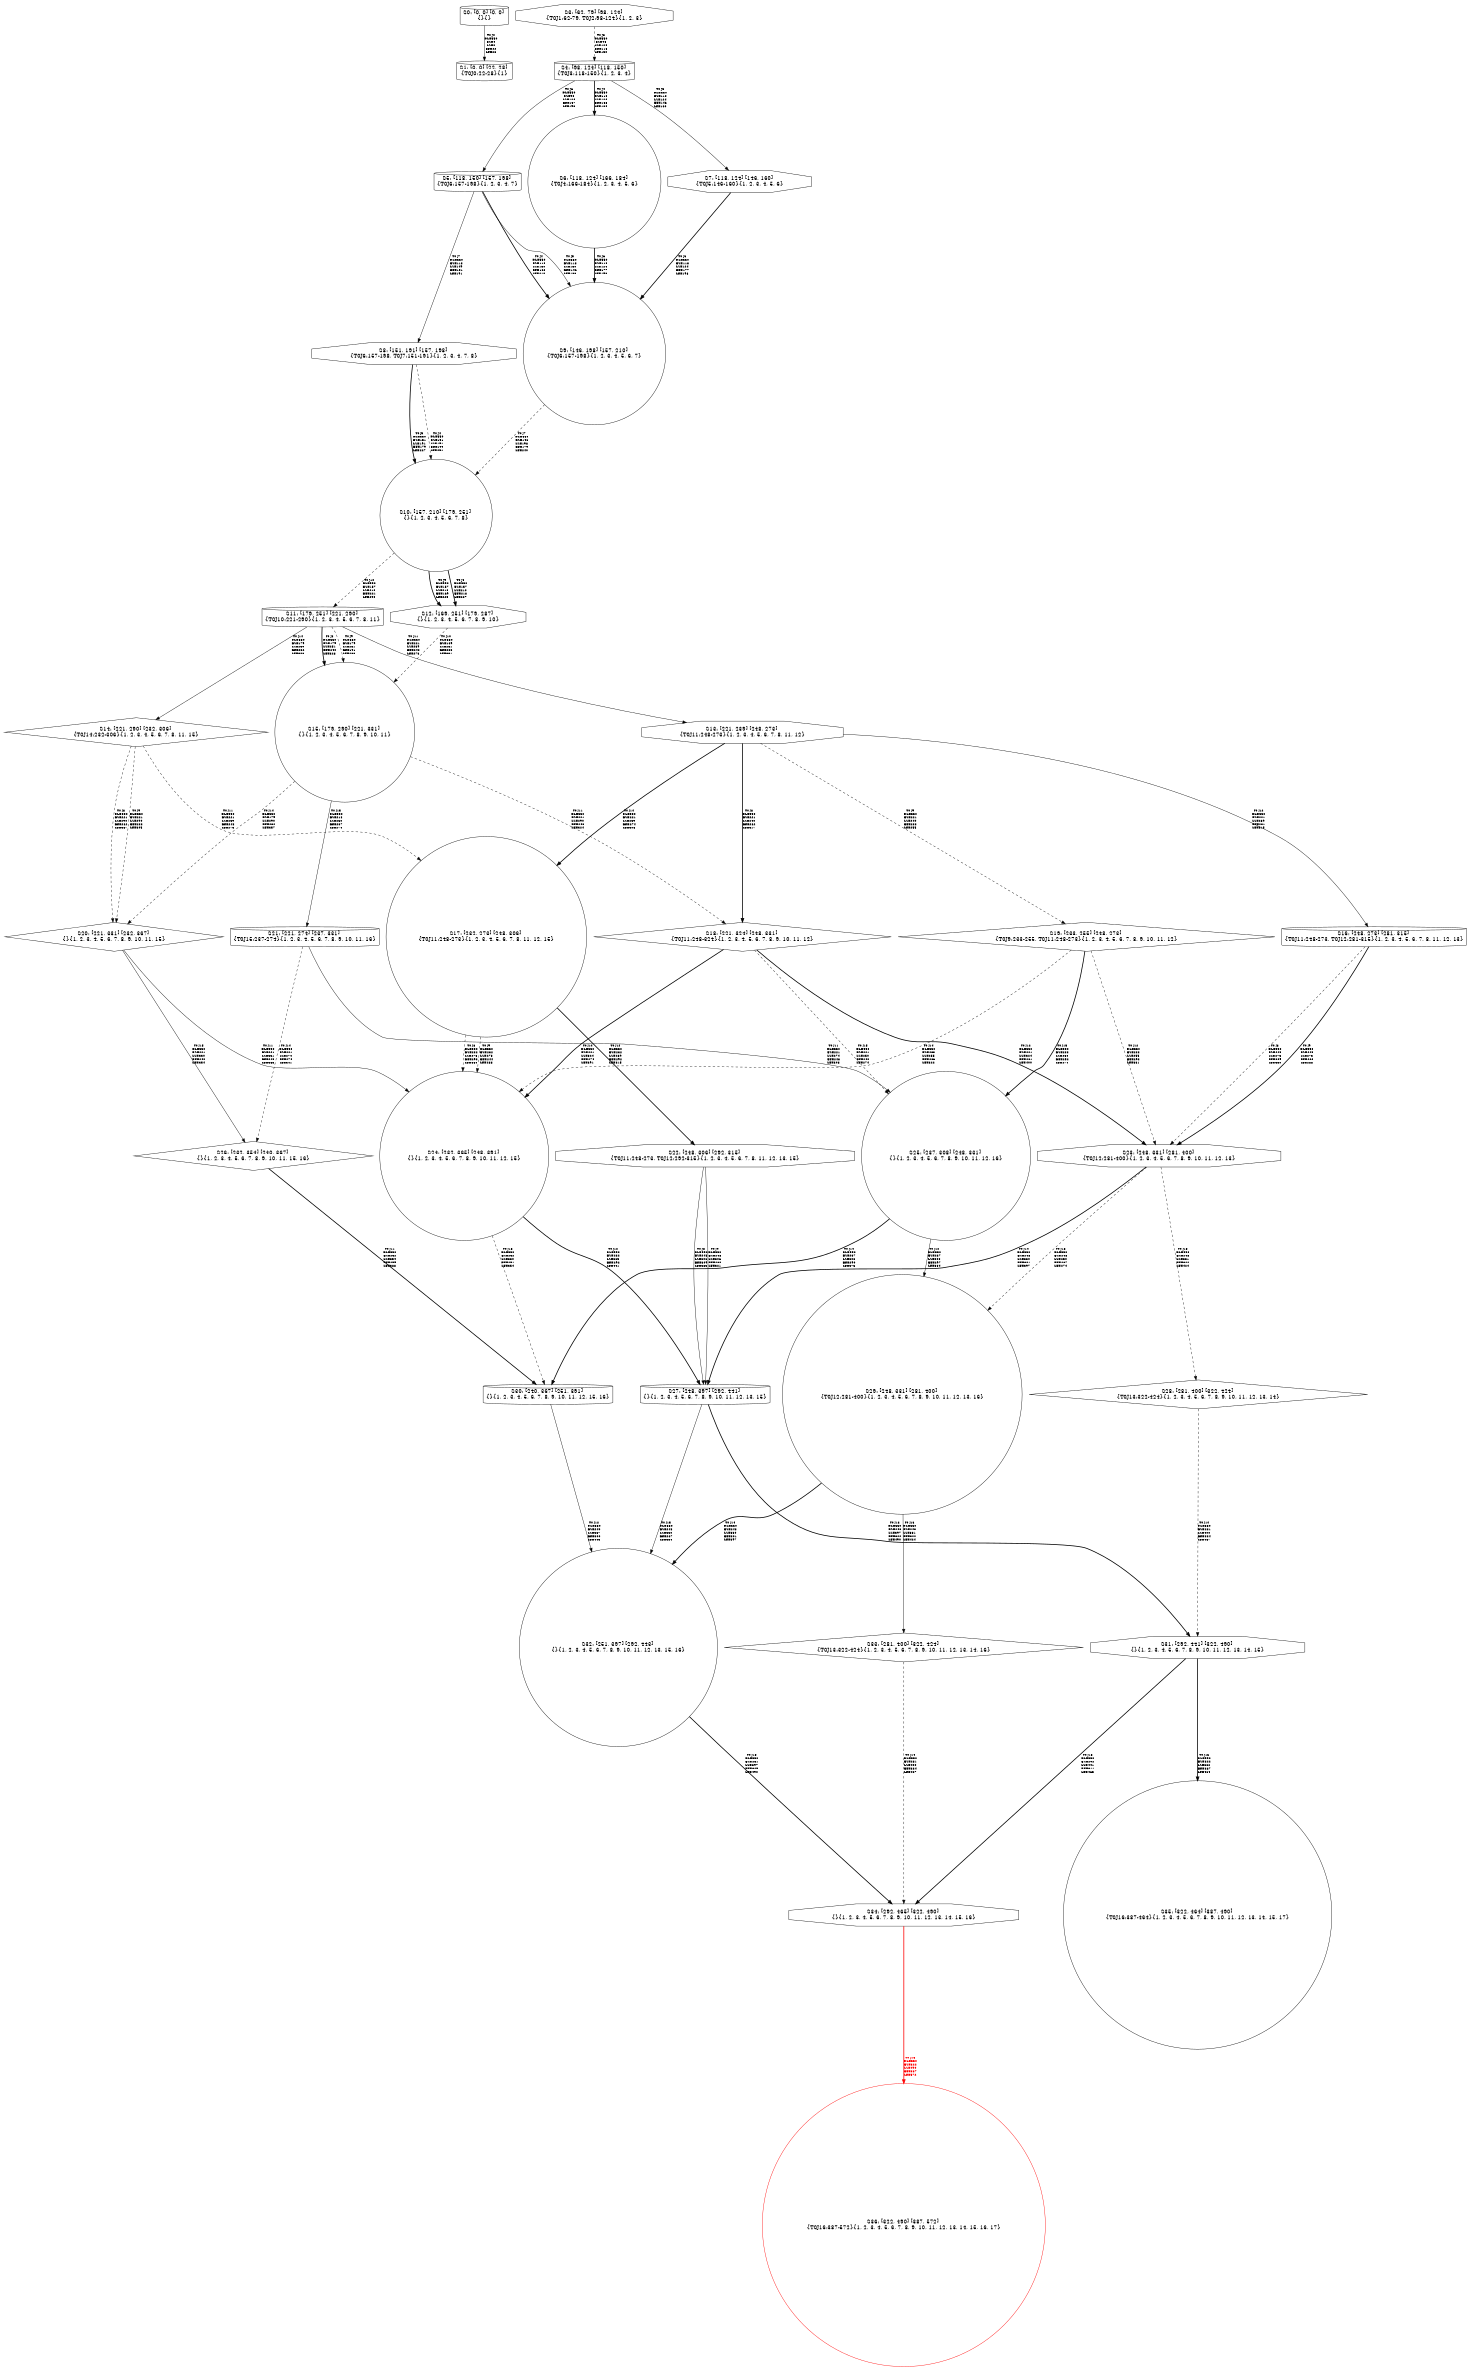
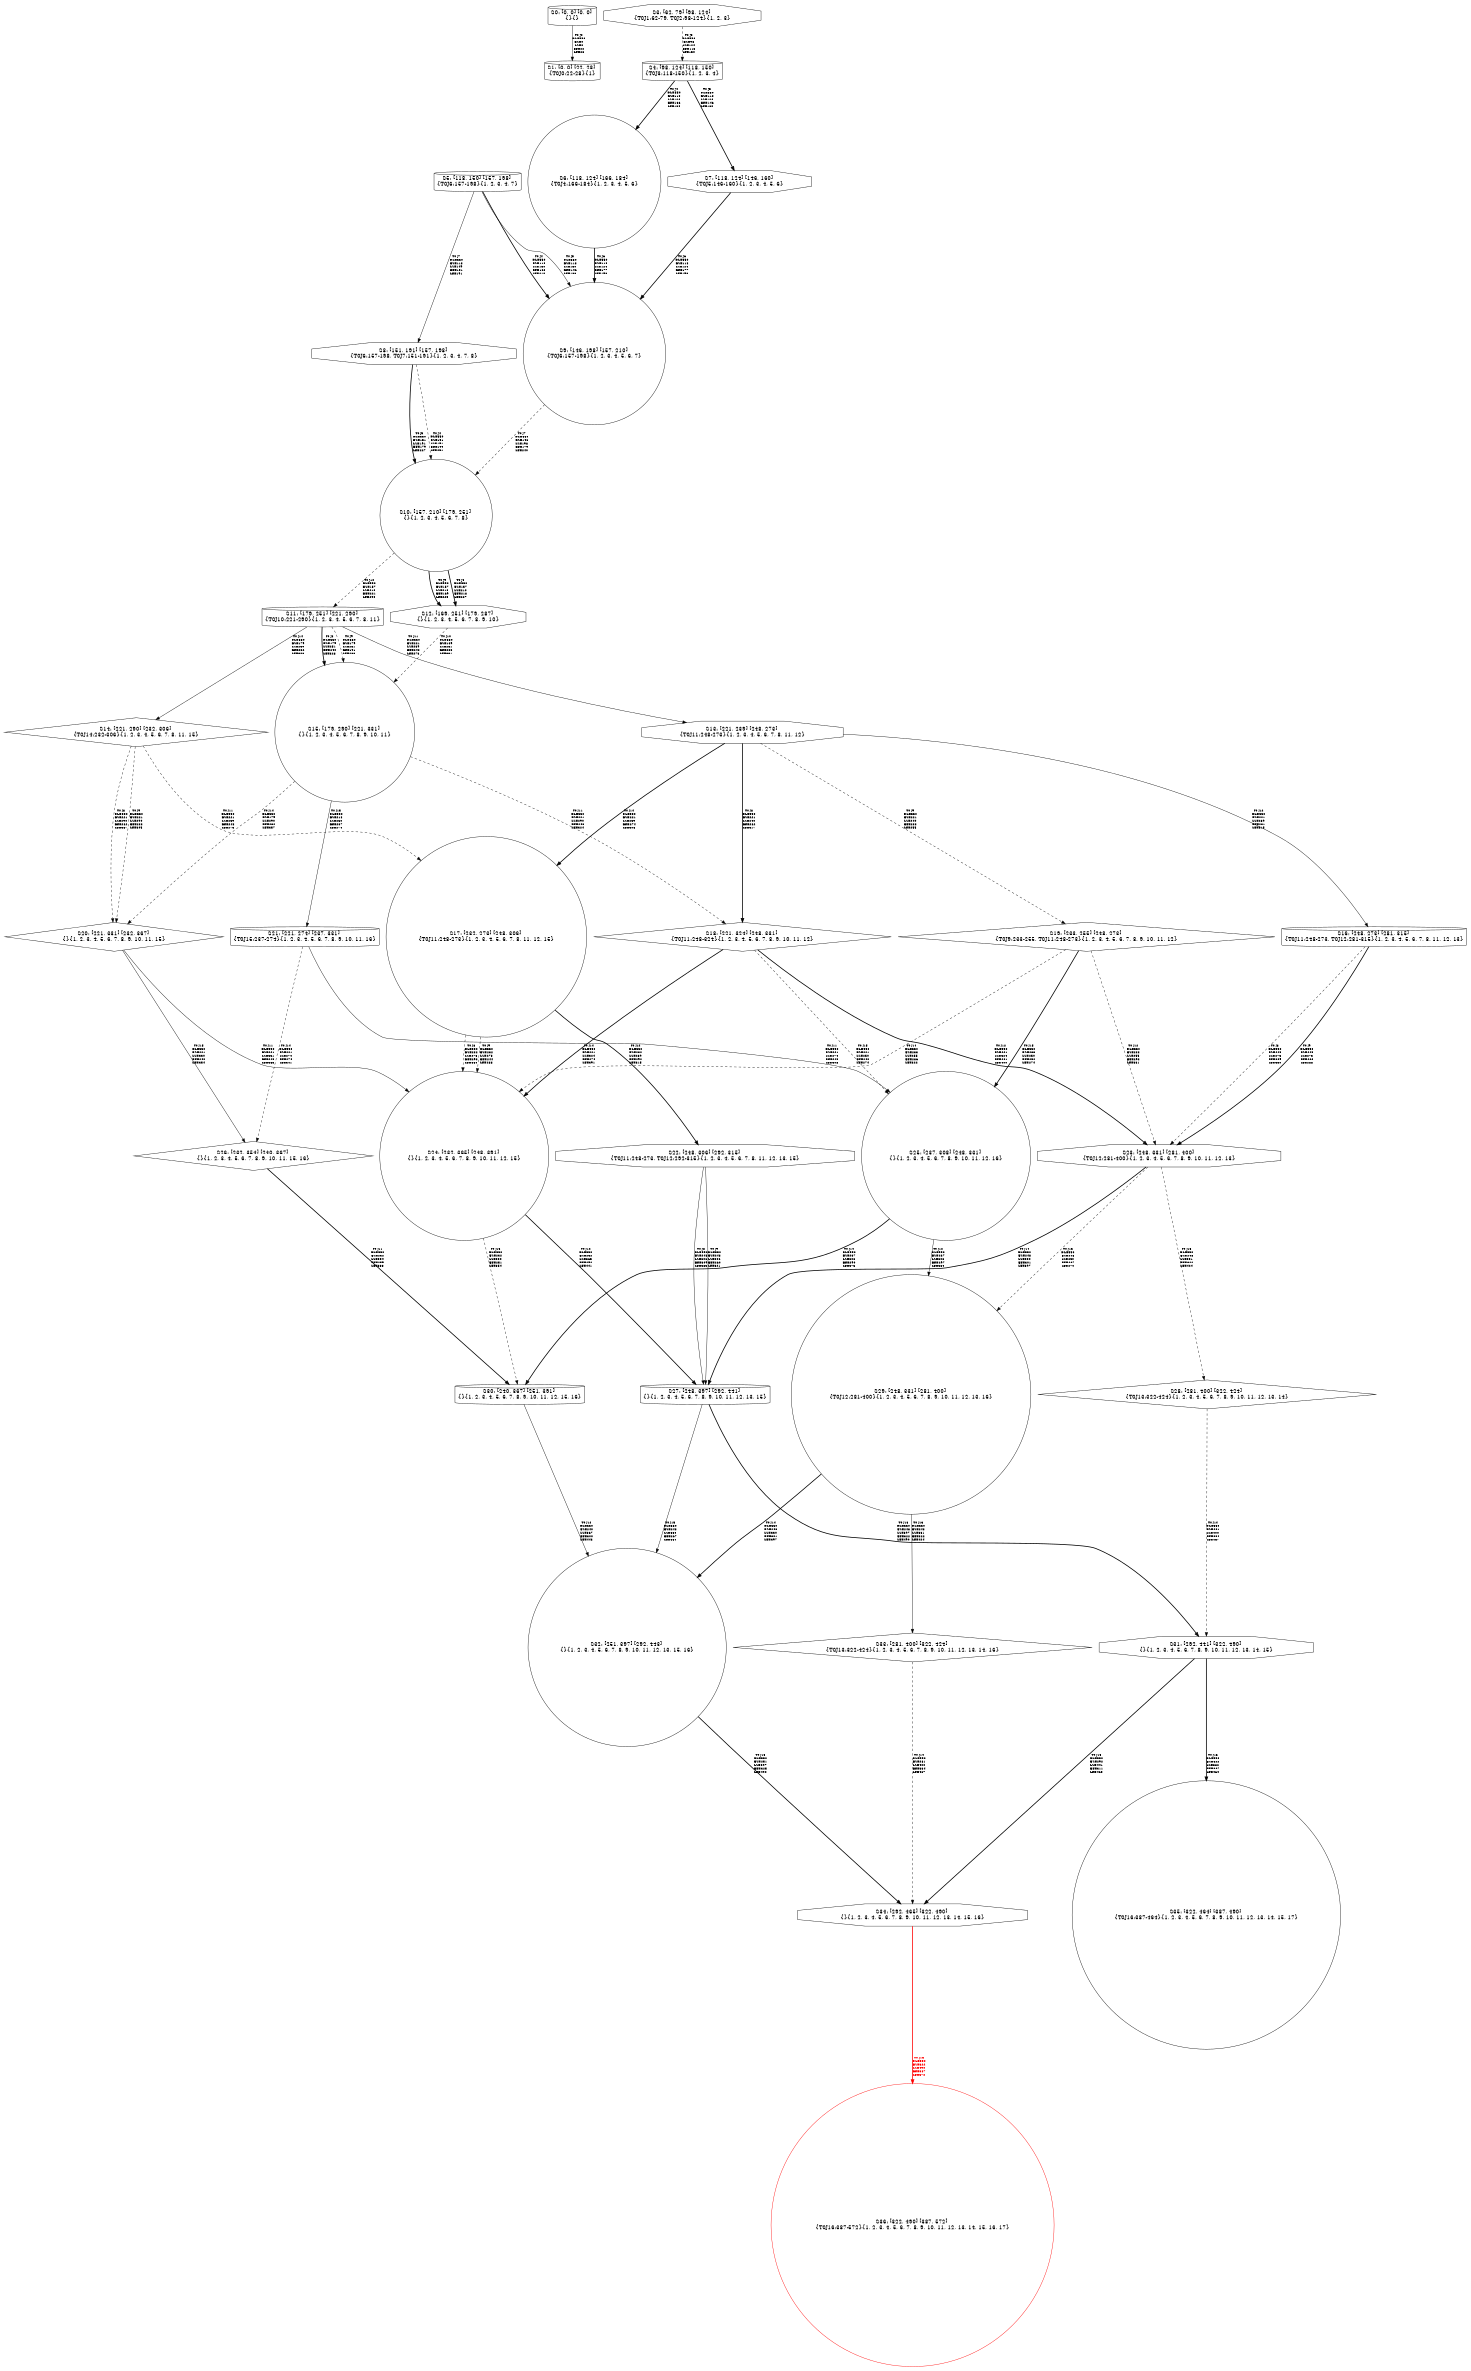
edge "S4: [98, 124] [118, 150] {T0J3:118-150}{1, 2, 3, 4}" -> "S5: [118, 150] [157, 198] {T0J6:157-198}{1, 2, 3, 4, 7}": removed, label "T0 J6 DL=550 ES=98 LS=124 EF=157 LF=198"
edge "S4: [98, 124] [118, 150] {T0J3:118-150}{1, 2, 3, 4}" -> "S7: [118, 124] [146, 160] {T0J5:146-160}{1, 2, 3, 4, 5, 6}": style solid -> bold
